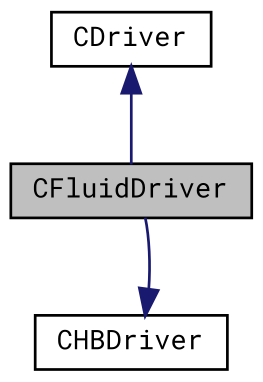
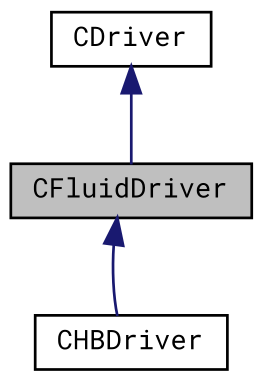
edge "CFluidDriver" -> "CHBDriver": reversed
